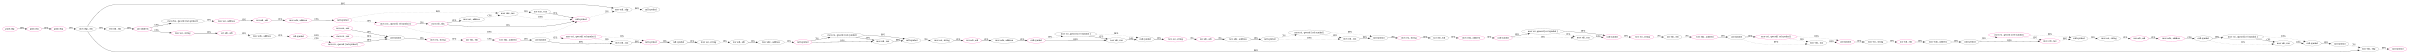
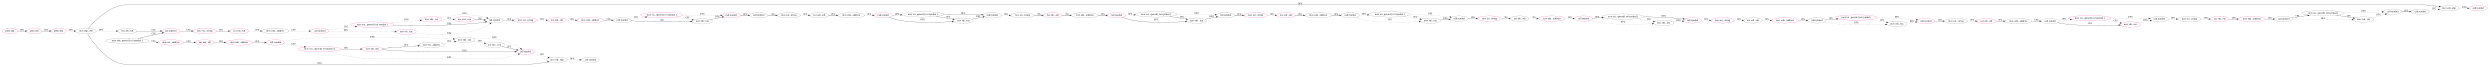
node "mov rdx , rcx": added
edge "jne address" -> "mov rbx , qword [ rel symbol ]": reversed
